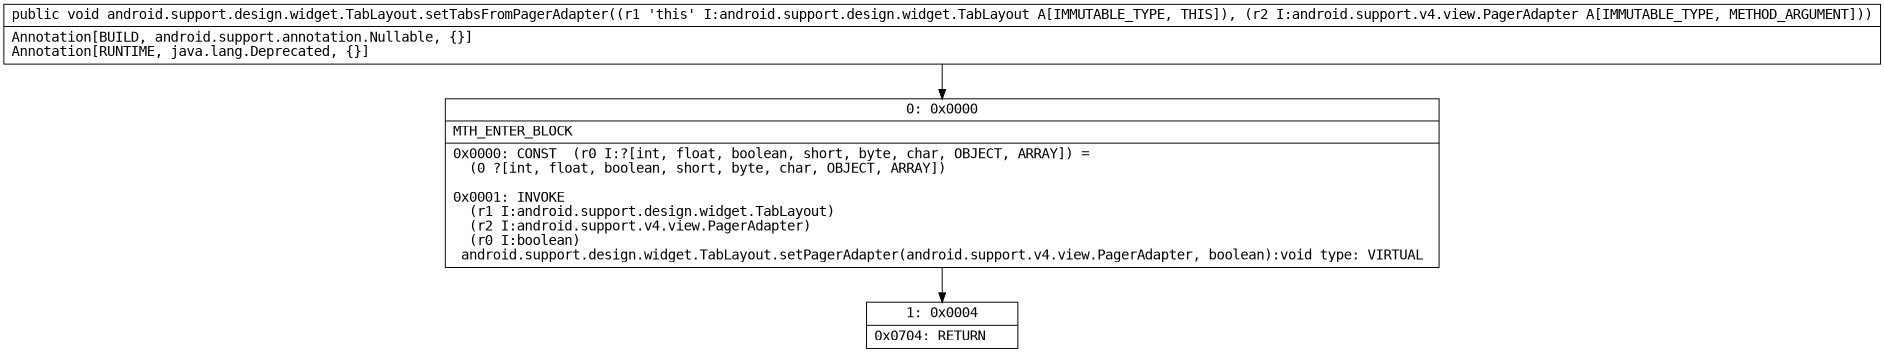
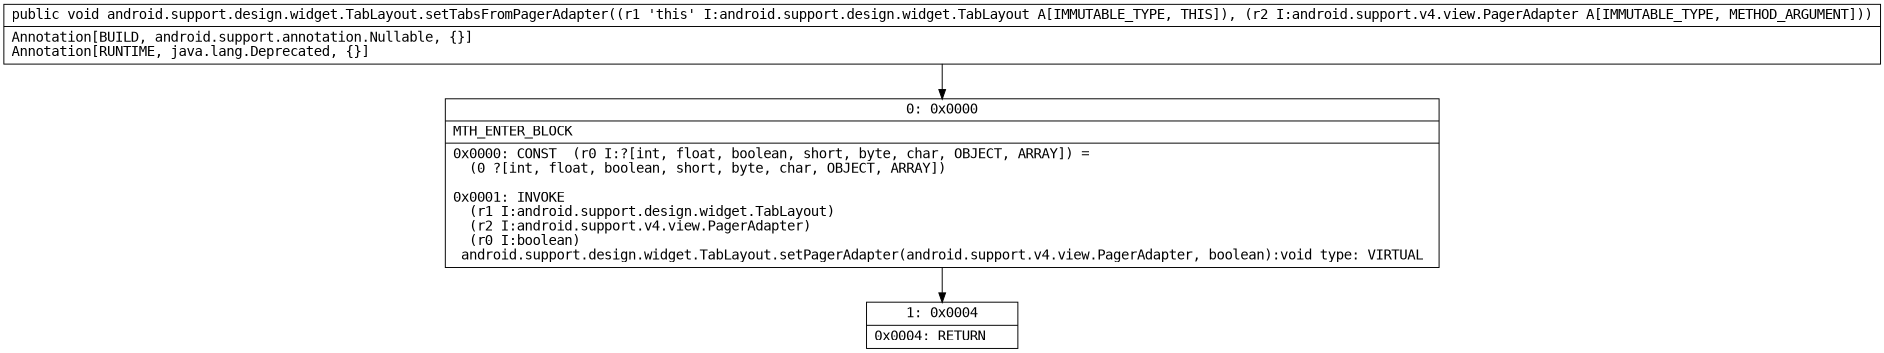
node "1: 0x0004": text "0x0704: RETURN" -> "0x0004: RETURN"
